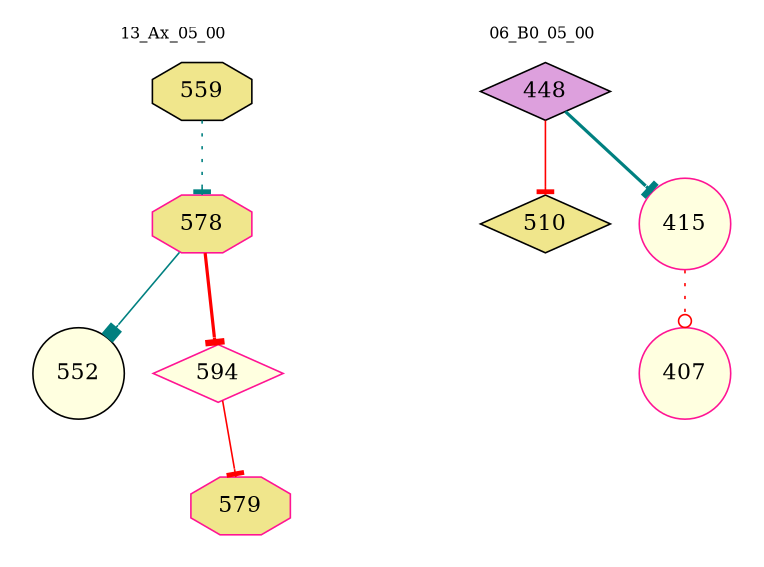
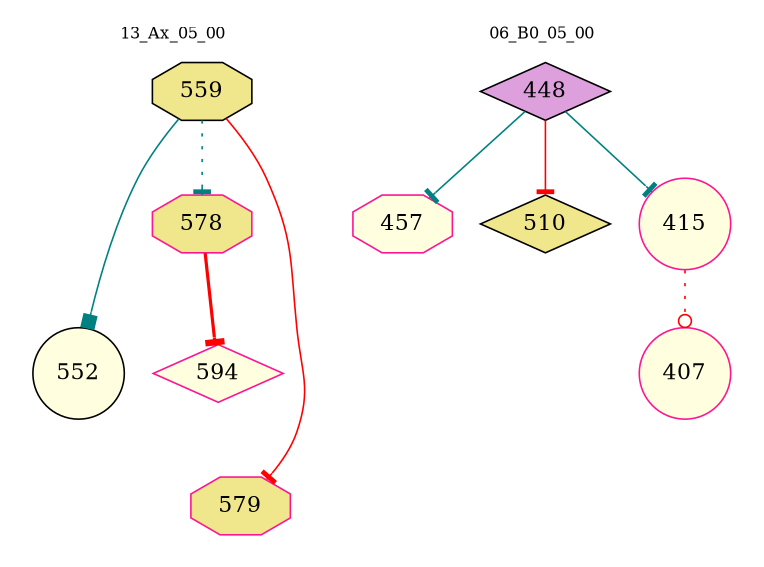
edge "448" -> "415": style bold -> solid
node "457": added
edge "578" -> "552": now "559" -> "552"
edge "594" -> "579": now "559" -> "579"
